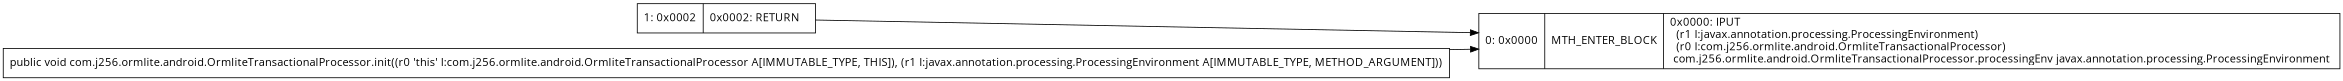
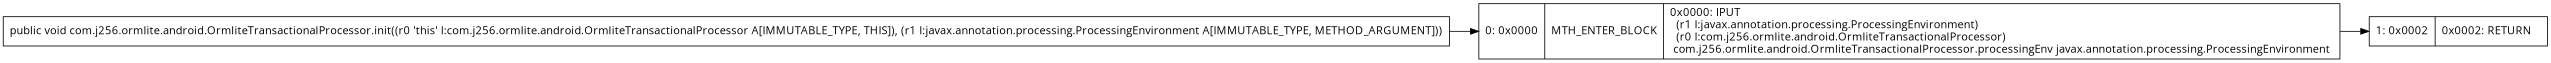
edge "1: 0x0002" -> "0: 0x0000": reversed
